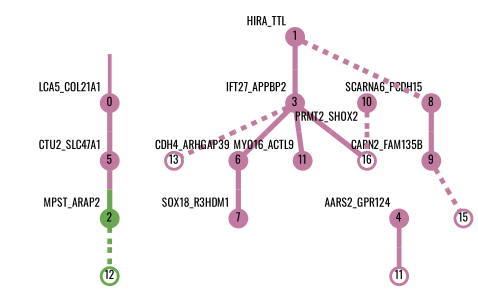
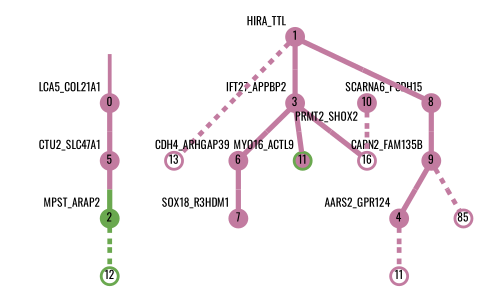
edge "1 HIRA_TTL" -> "8 SCARNA6_PCDH15": style dashed -> solid
edge "3 IFT27_APPBP2" -> "13": now "1 HIRA_TTL" -> "13"
node "11 MYO16_ACTL9": color #c27ba0ff -> #6aa84fff
edge "9 CAPN2_FAM135B" -> "4 AARS2_GPR124": added
node "15": label "15" -> "85"
edge "4 AARS2_GPR124" -> "11": style solid -> dashed
